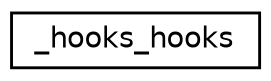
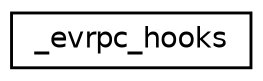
node "_hooks_hooks": label "_hooks_hooks" -> "_evrpc_hooks"
